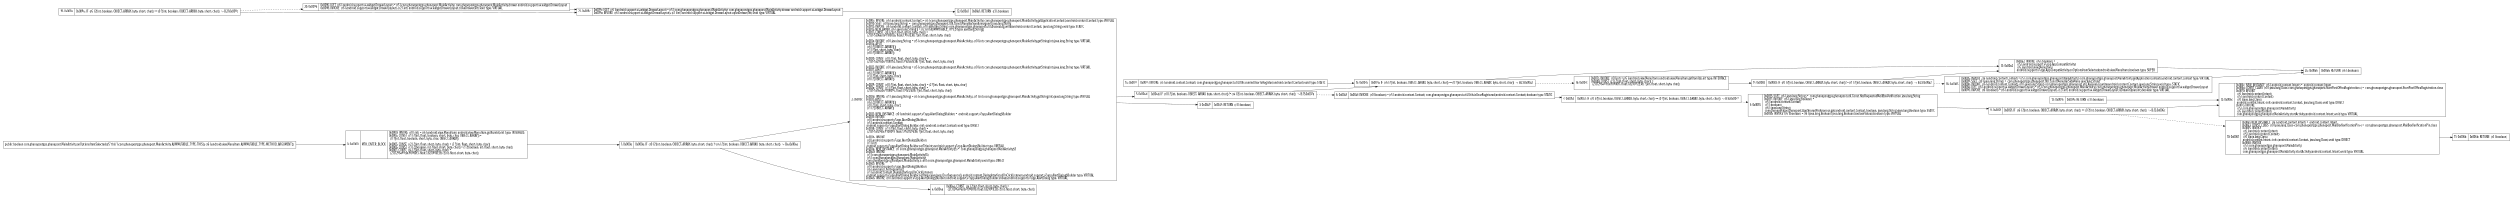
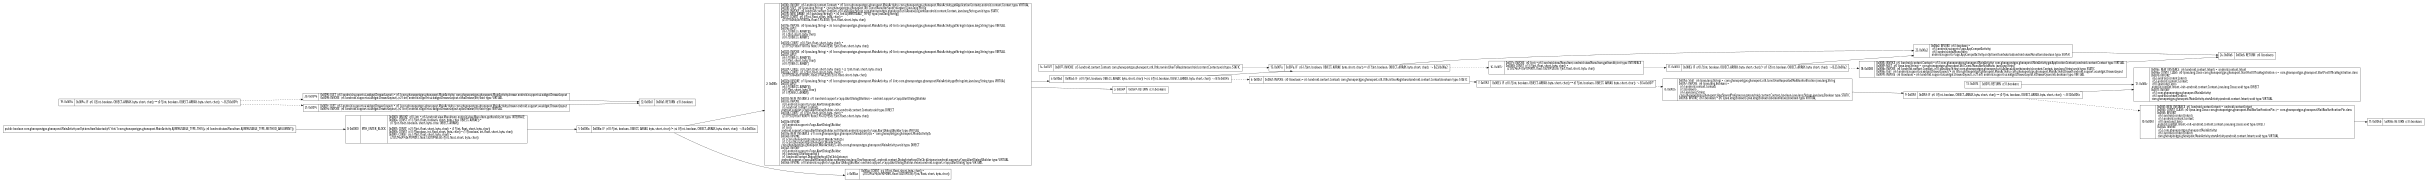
edge "20: 0x0096" -> "21: 0x009c": now "20: 0x0096" -> "22: 0x00a1"
edge "19: 0x0094" -> "21: 0x009c": style solid -> dashed
node "11: 0x006b": text "0x006b: RETURN  (r3 I:boolean)" -> "5x006b: RETURN  (r3 I:boolean)"
